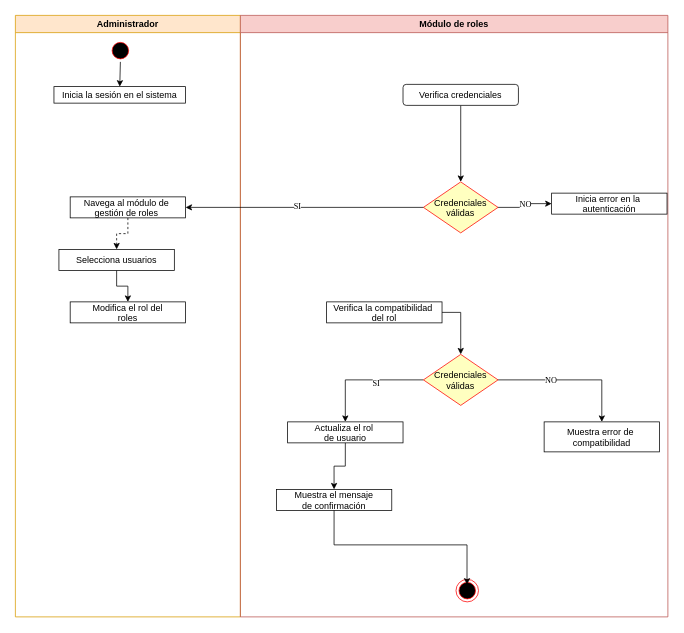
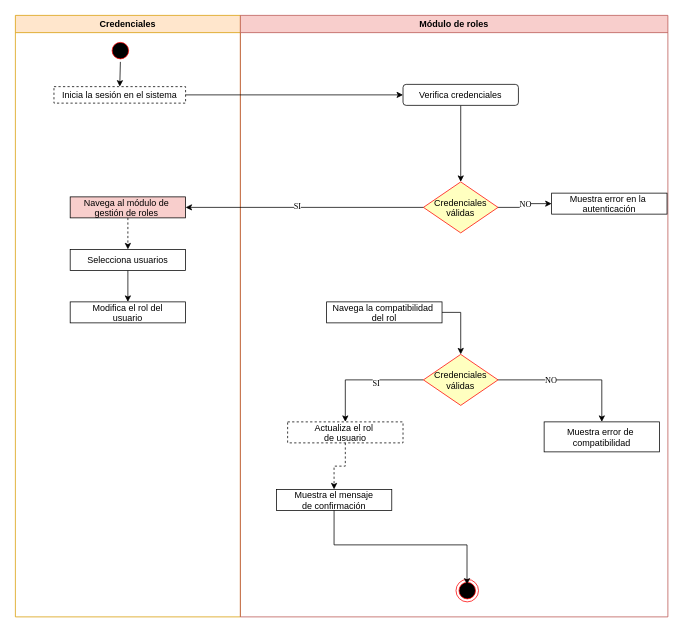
node "Administrador": label "Administrador" -> "Credenciales"
node "Inicia la sesión en el sistema": style solid -> dashed
edge "Inicia la sesión en el sistema" -> "Verifica credenciales": added
node "Inicia error en la autenticación": label "Inicia error en la autenticación" -> "Muestra error en la autenticación"
node "Navega al módulo de gestión de roles": fillcolor #ffffff -> #f8cecc
node "Selecciona usuarios": moved (117, 260) -> (128, 260)
node "Modifica el rol del roles": label "Modifica el rol del roles" -> "Modifica el rol del usuario"
node "Verifica la compatibilidad del rol": label "Verifica la compatibilidad del rol" -> "Navega la compatibilidad del rol"
node "Actualiza el rol de usuario": style solid -> dashed
edge "Actualiza el rol de usuario" -> "Muestra el mensaje de confirmación": style solid -> dashed
